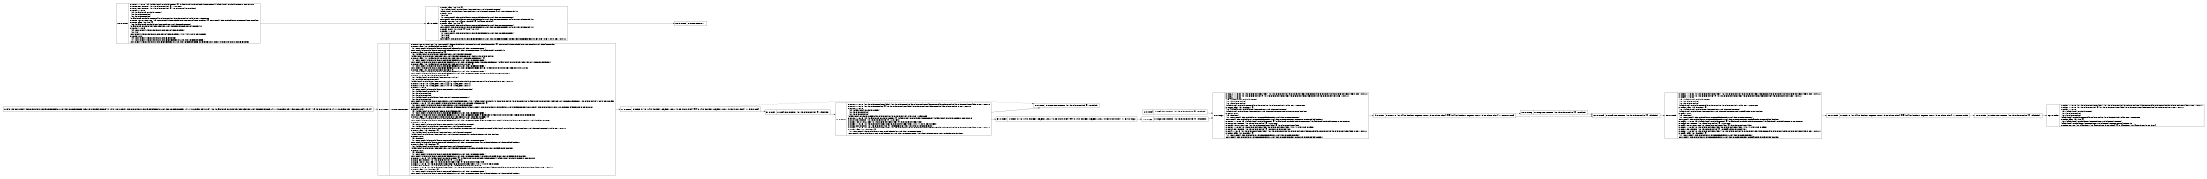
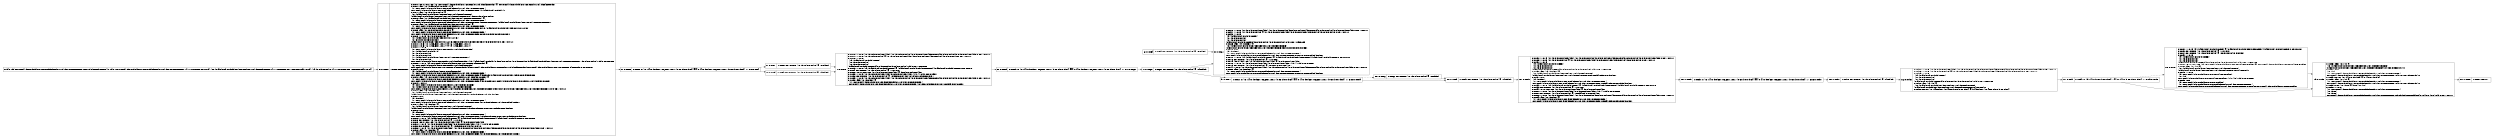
node "17: 0x00bf": added
edge "4: 0x0041" -> "2: 0x003c": reversed
edge "8: 0x0064" -> "9: 0x0084": now "7: 0x0062" -> "9: 0x0084"
node "0: 0x0000": text "0x001d: INVOKE" -> "0x001d: VIRTUAL"
